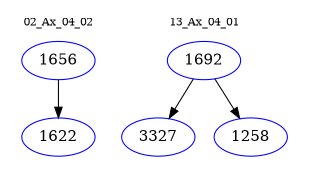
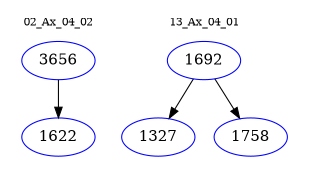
node "1656": label "1656" -> "3656"
node "3327": label "3327" -> "1327"
node "1258": label "1258" -> "1758"
